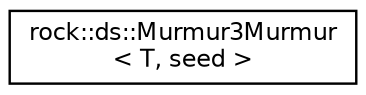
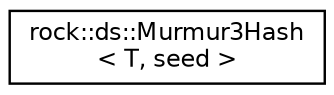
node "rock::ds::Murmur3Murmur < T, seed >": label "rock::ds::Murmur3Murmur < T, seed >" -> "rock::ds::Murmur3Hash < T, seed >"
